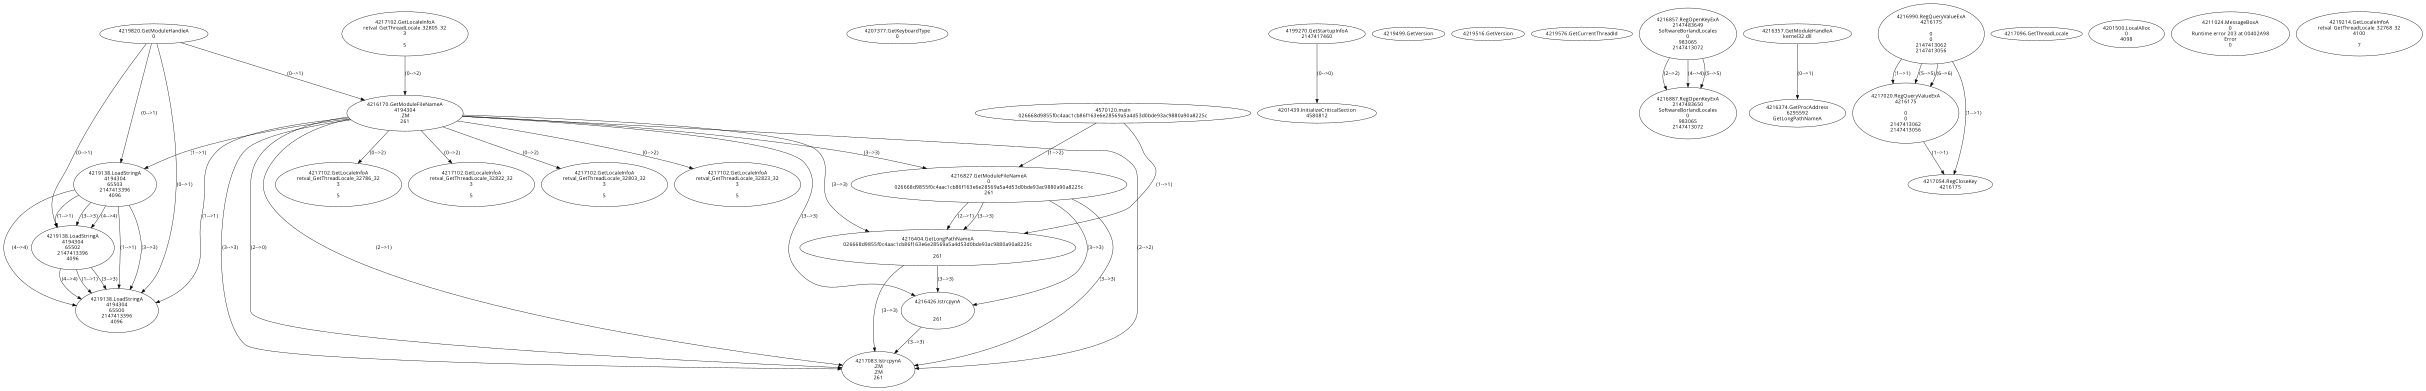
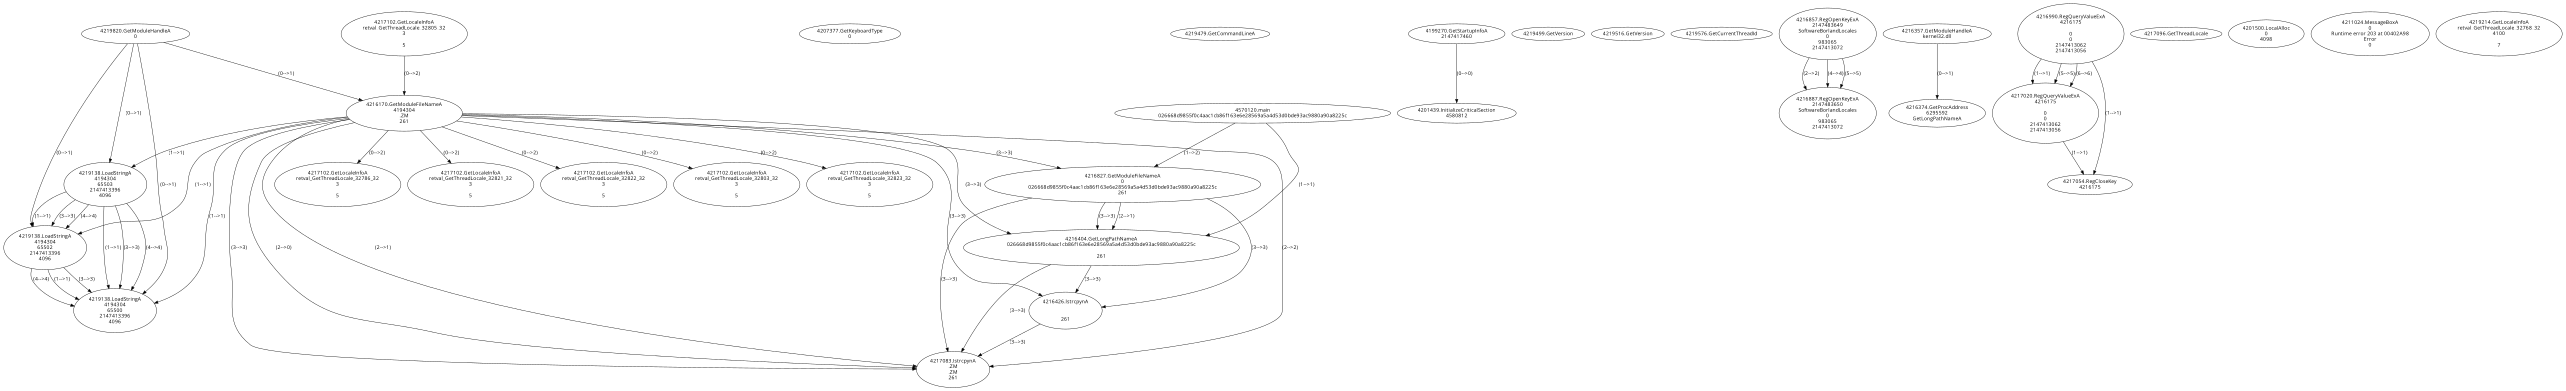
node "4219479.GetCommandLineA": added
edge "4216170.GetModuleFileNameA 4194304 .ZM 261" -> "4219138.LoadStringA 4194304 65502 2147413396 4096": added, label "(1-->1)"
node "4217102.GetLocaleInfoA retval_GetThreadLocale_32821_32 3 5": added
